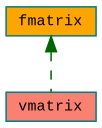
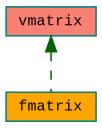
edge "vmatrix" -> "fmatrix": reversed
